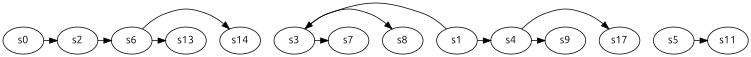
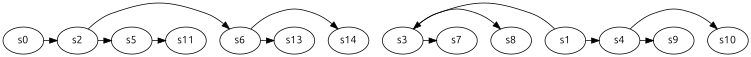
edge "s2" -> "s5": added
node "s17": label "s17" -> "s10"
